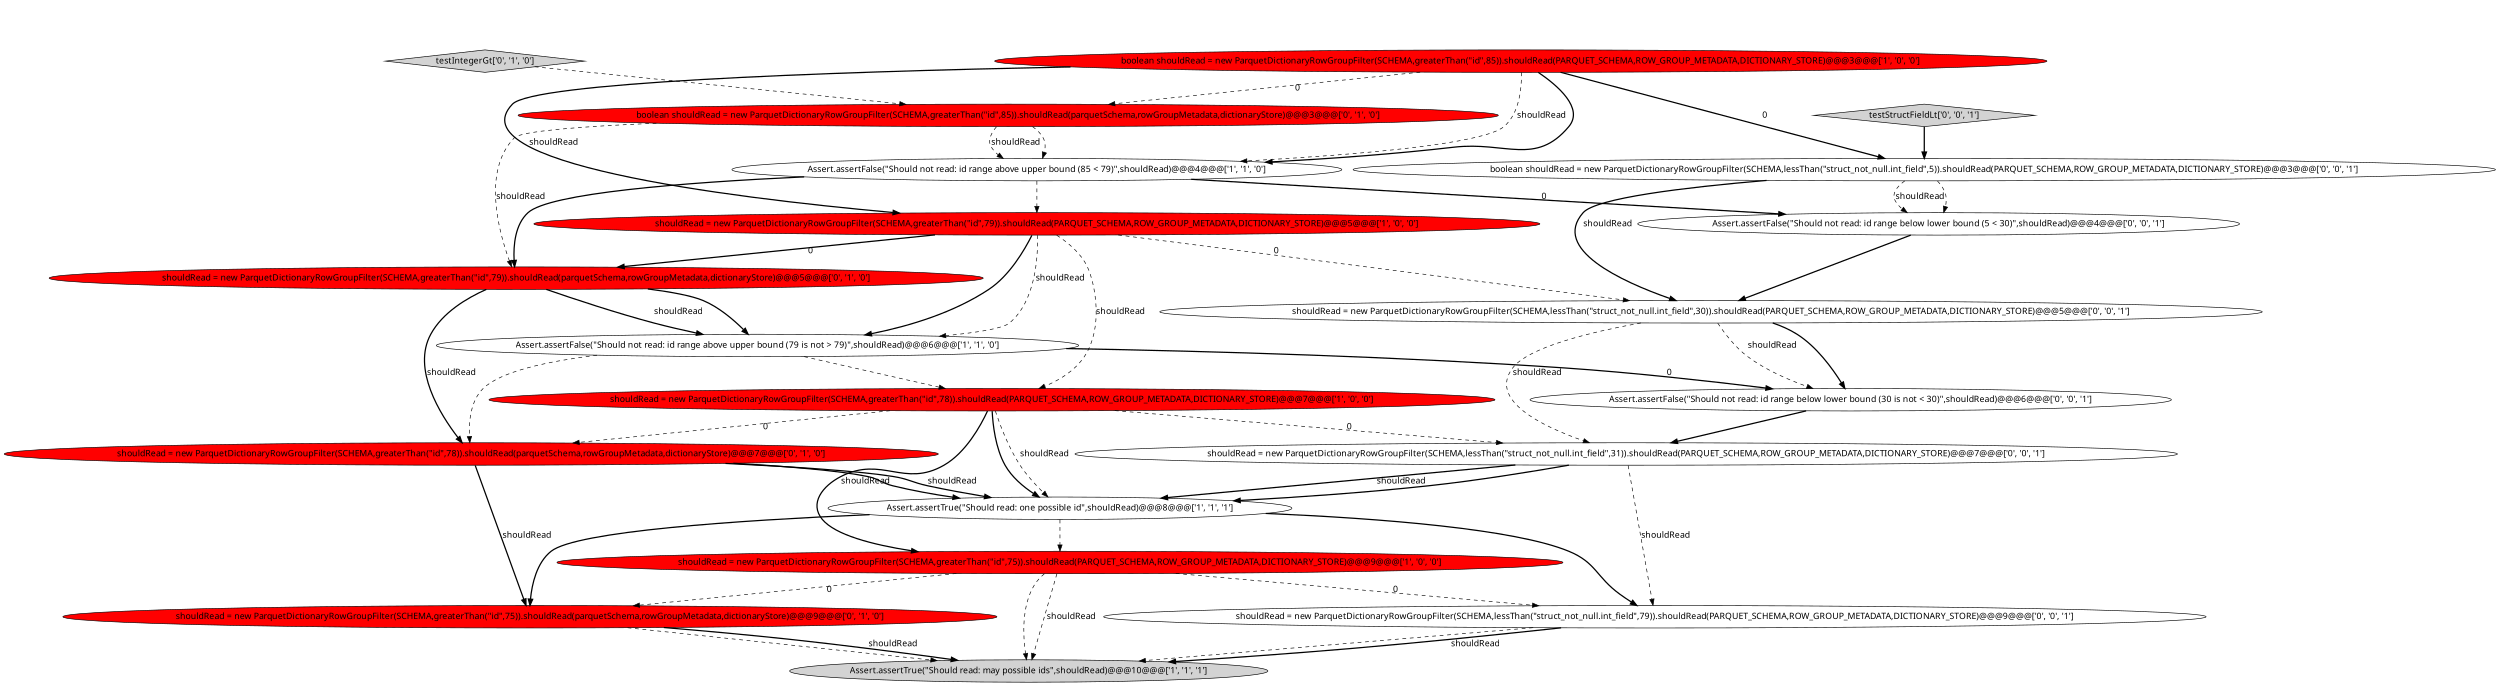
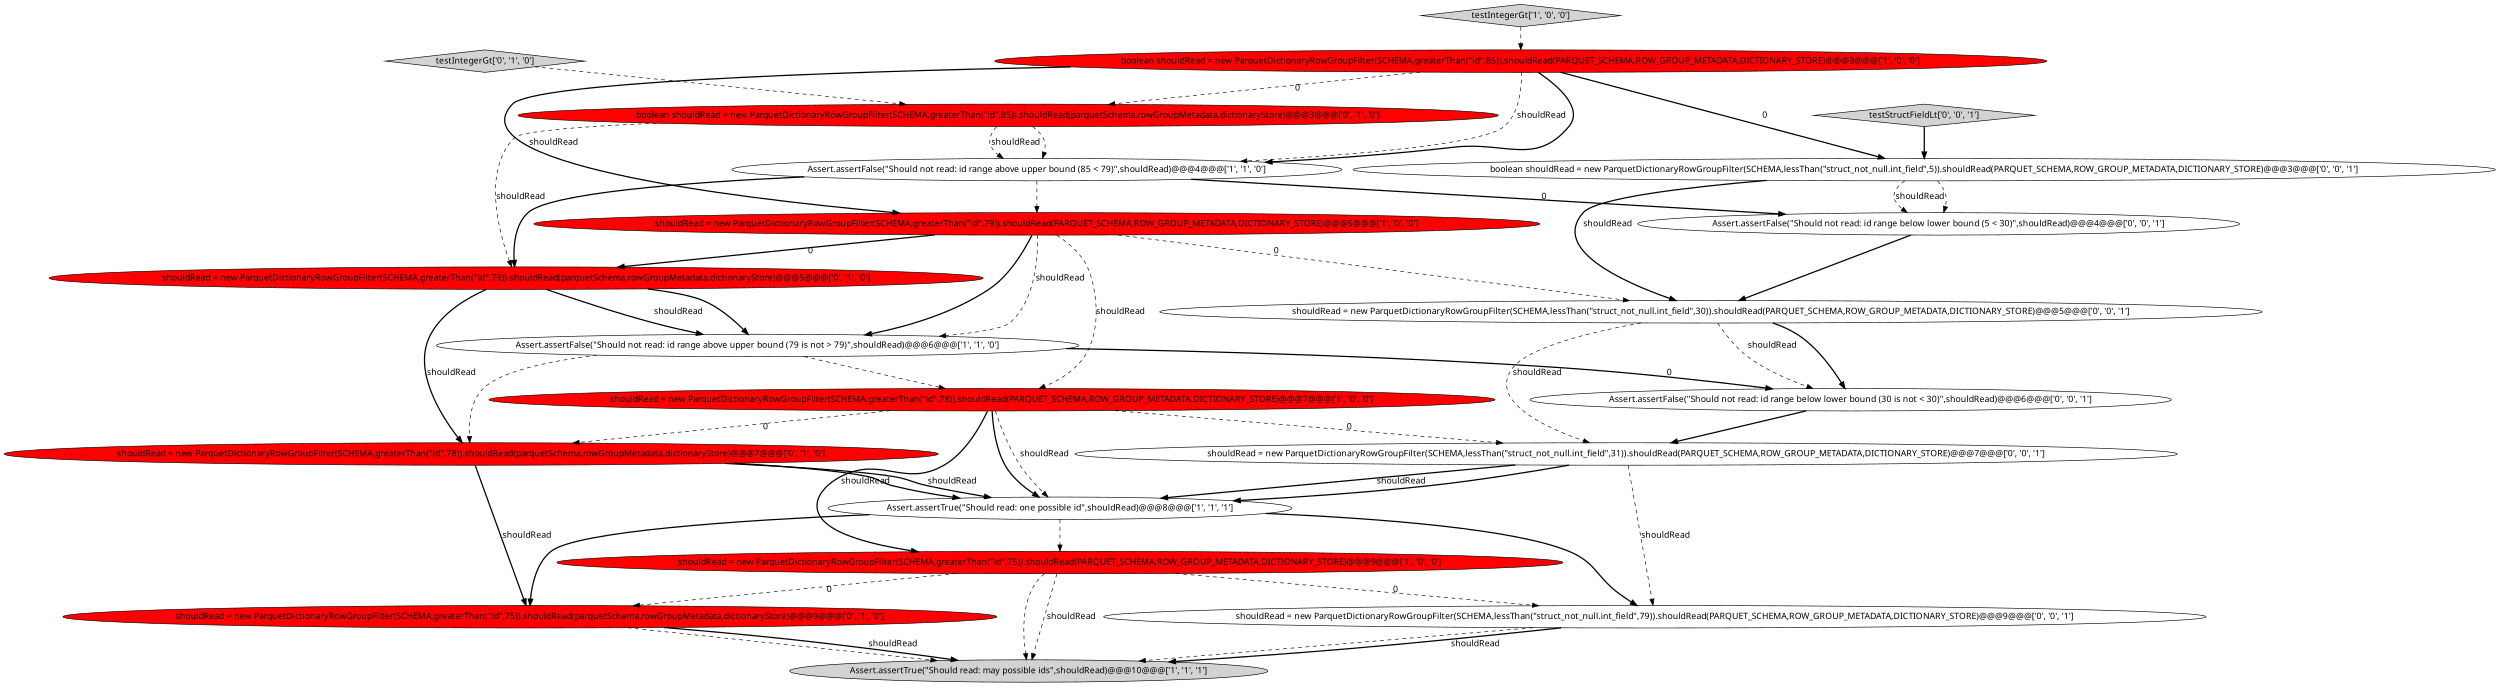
node "testIntegerGt['1', '0', '0']": added
